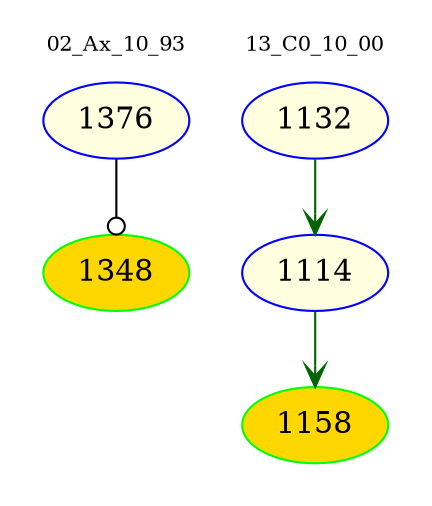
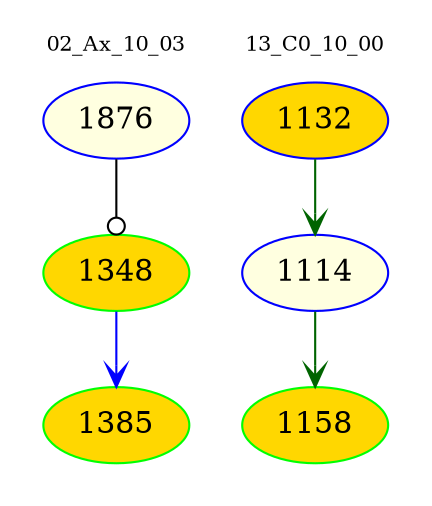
cluster "02_Ax_10_93": label "02_Ax_10_93" -> "02_Ax_10_03"
node "1376": label "1376" -> "1876"
node "1132": fillcolor lightyellow -> gold
node "1385": added
